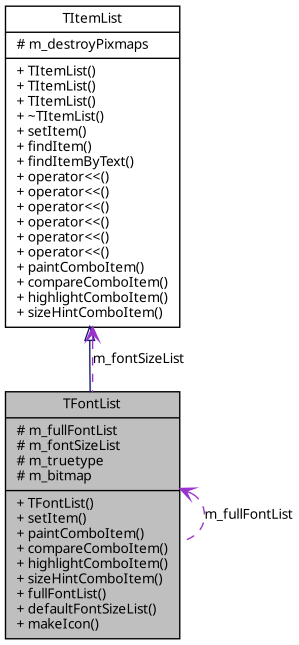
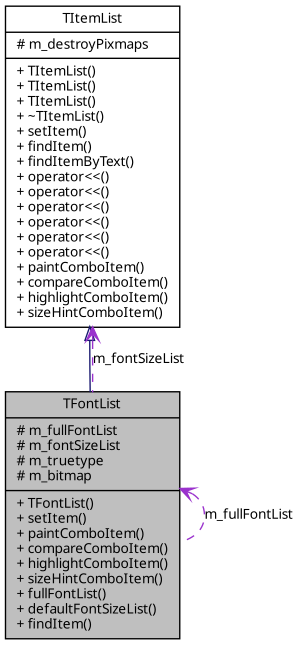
node "TFontList": text "+ makeIcon()" -> "+ findItem()"
